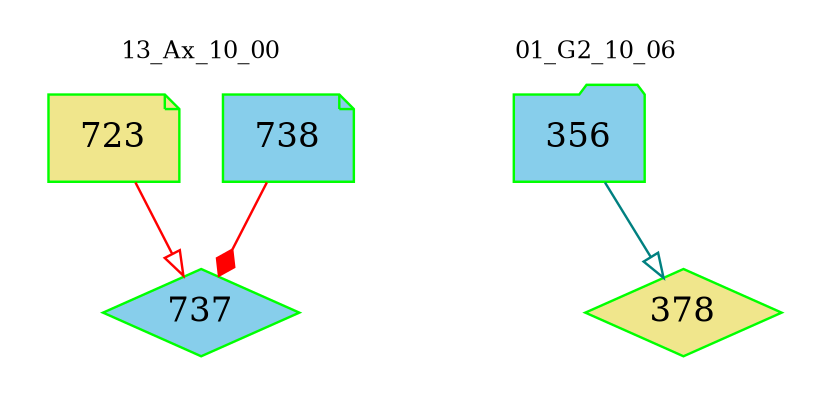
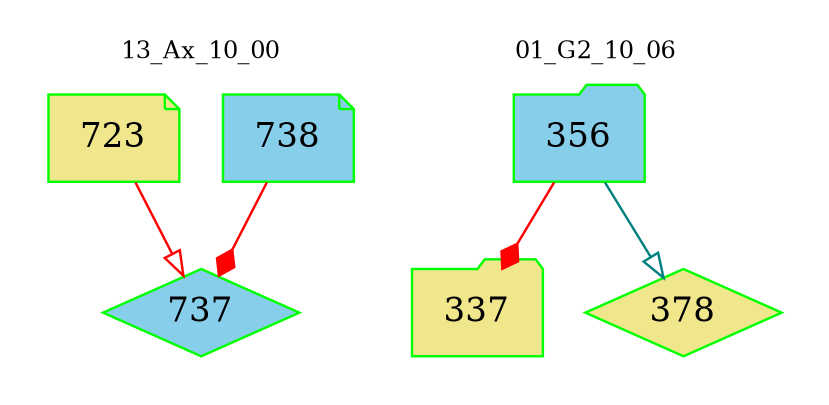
node "337": added
